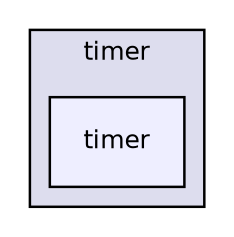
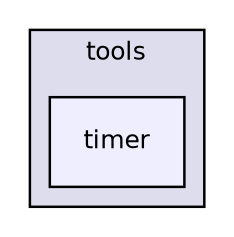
cluster "timer": label "timer" -> "tools"
